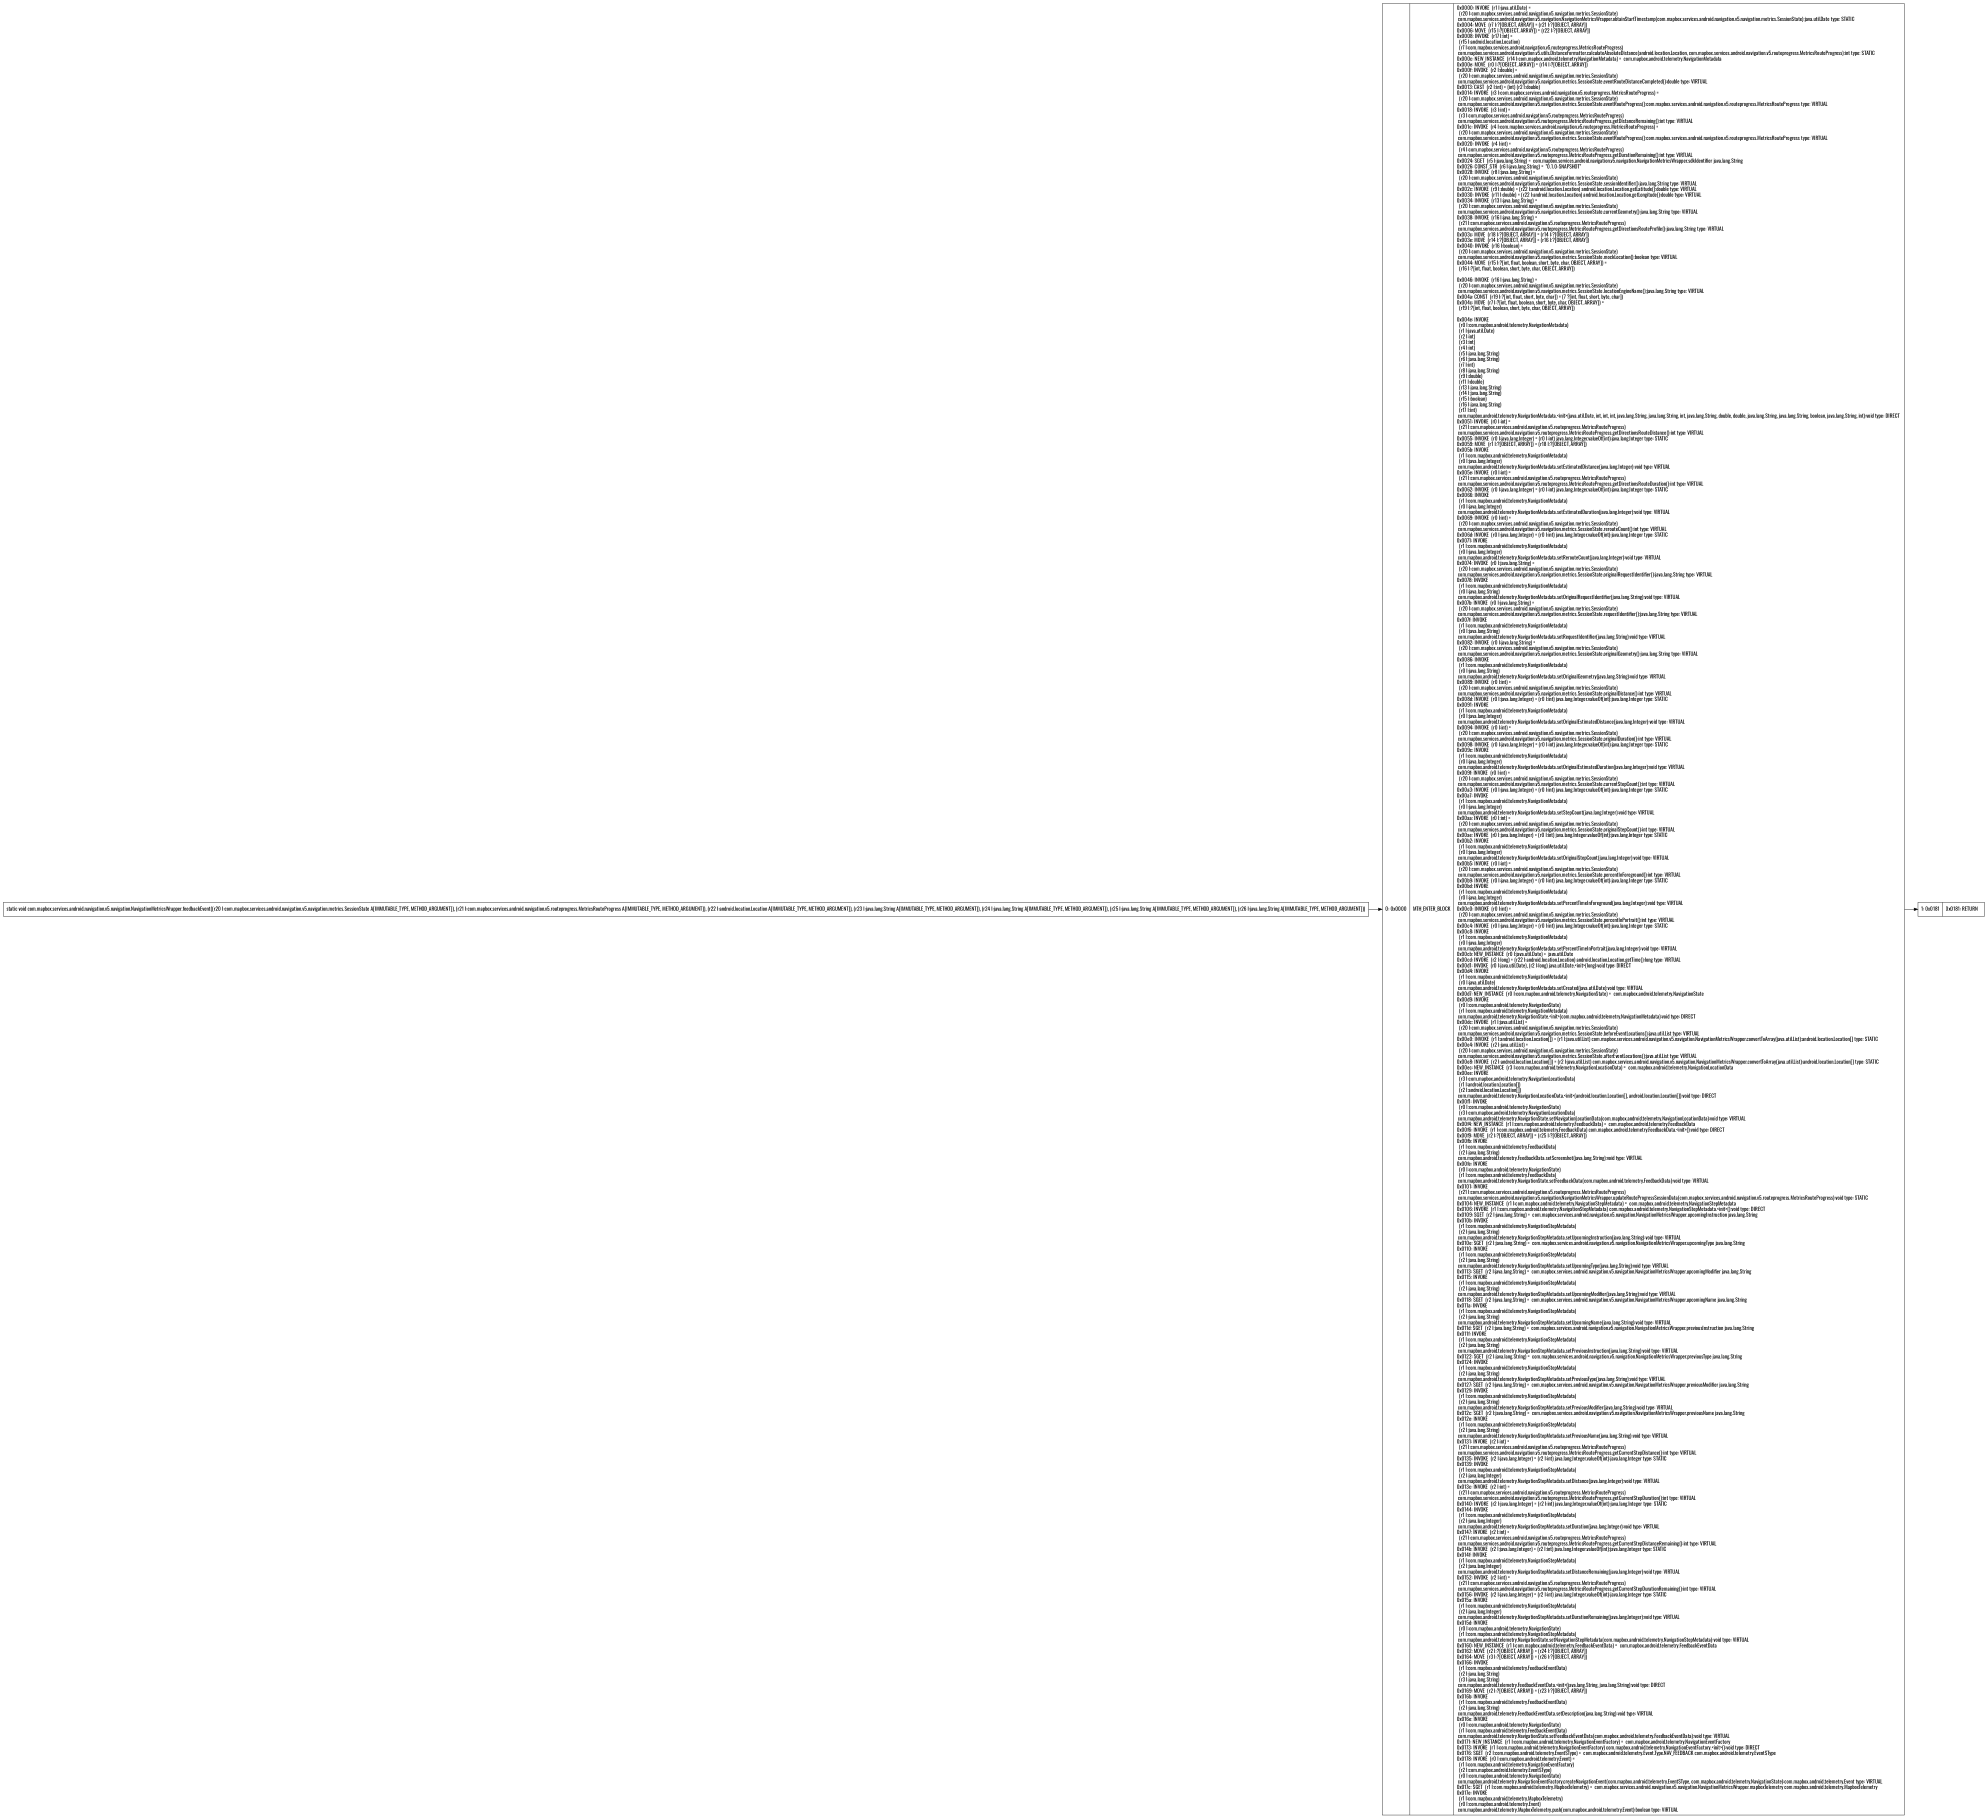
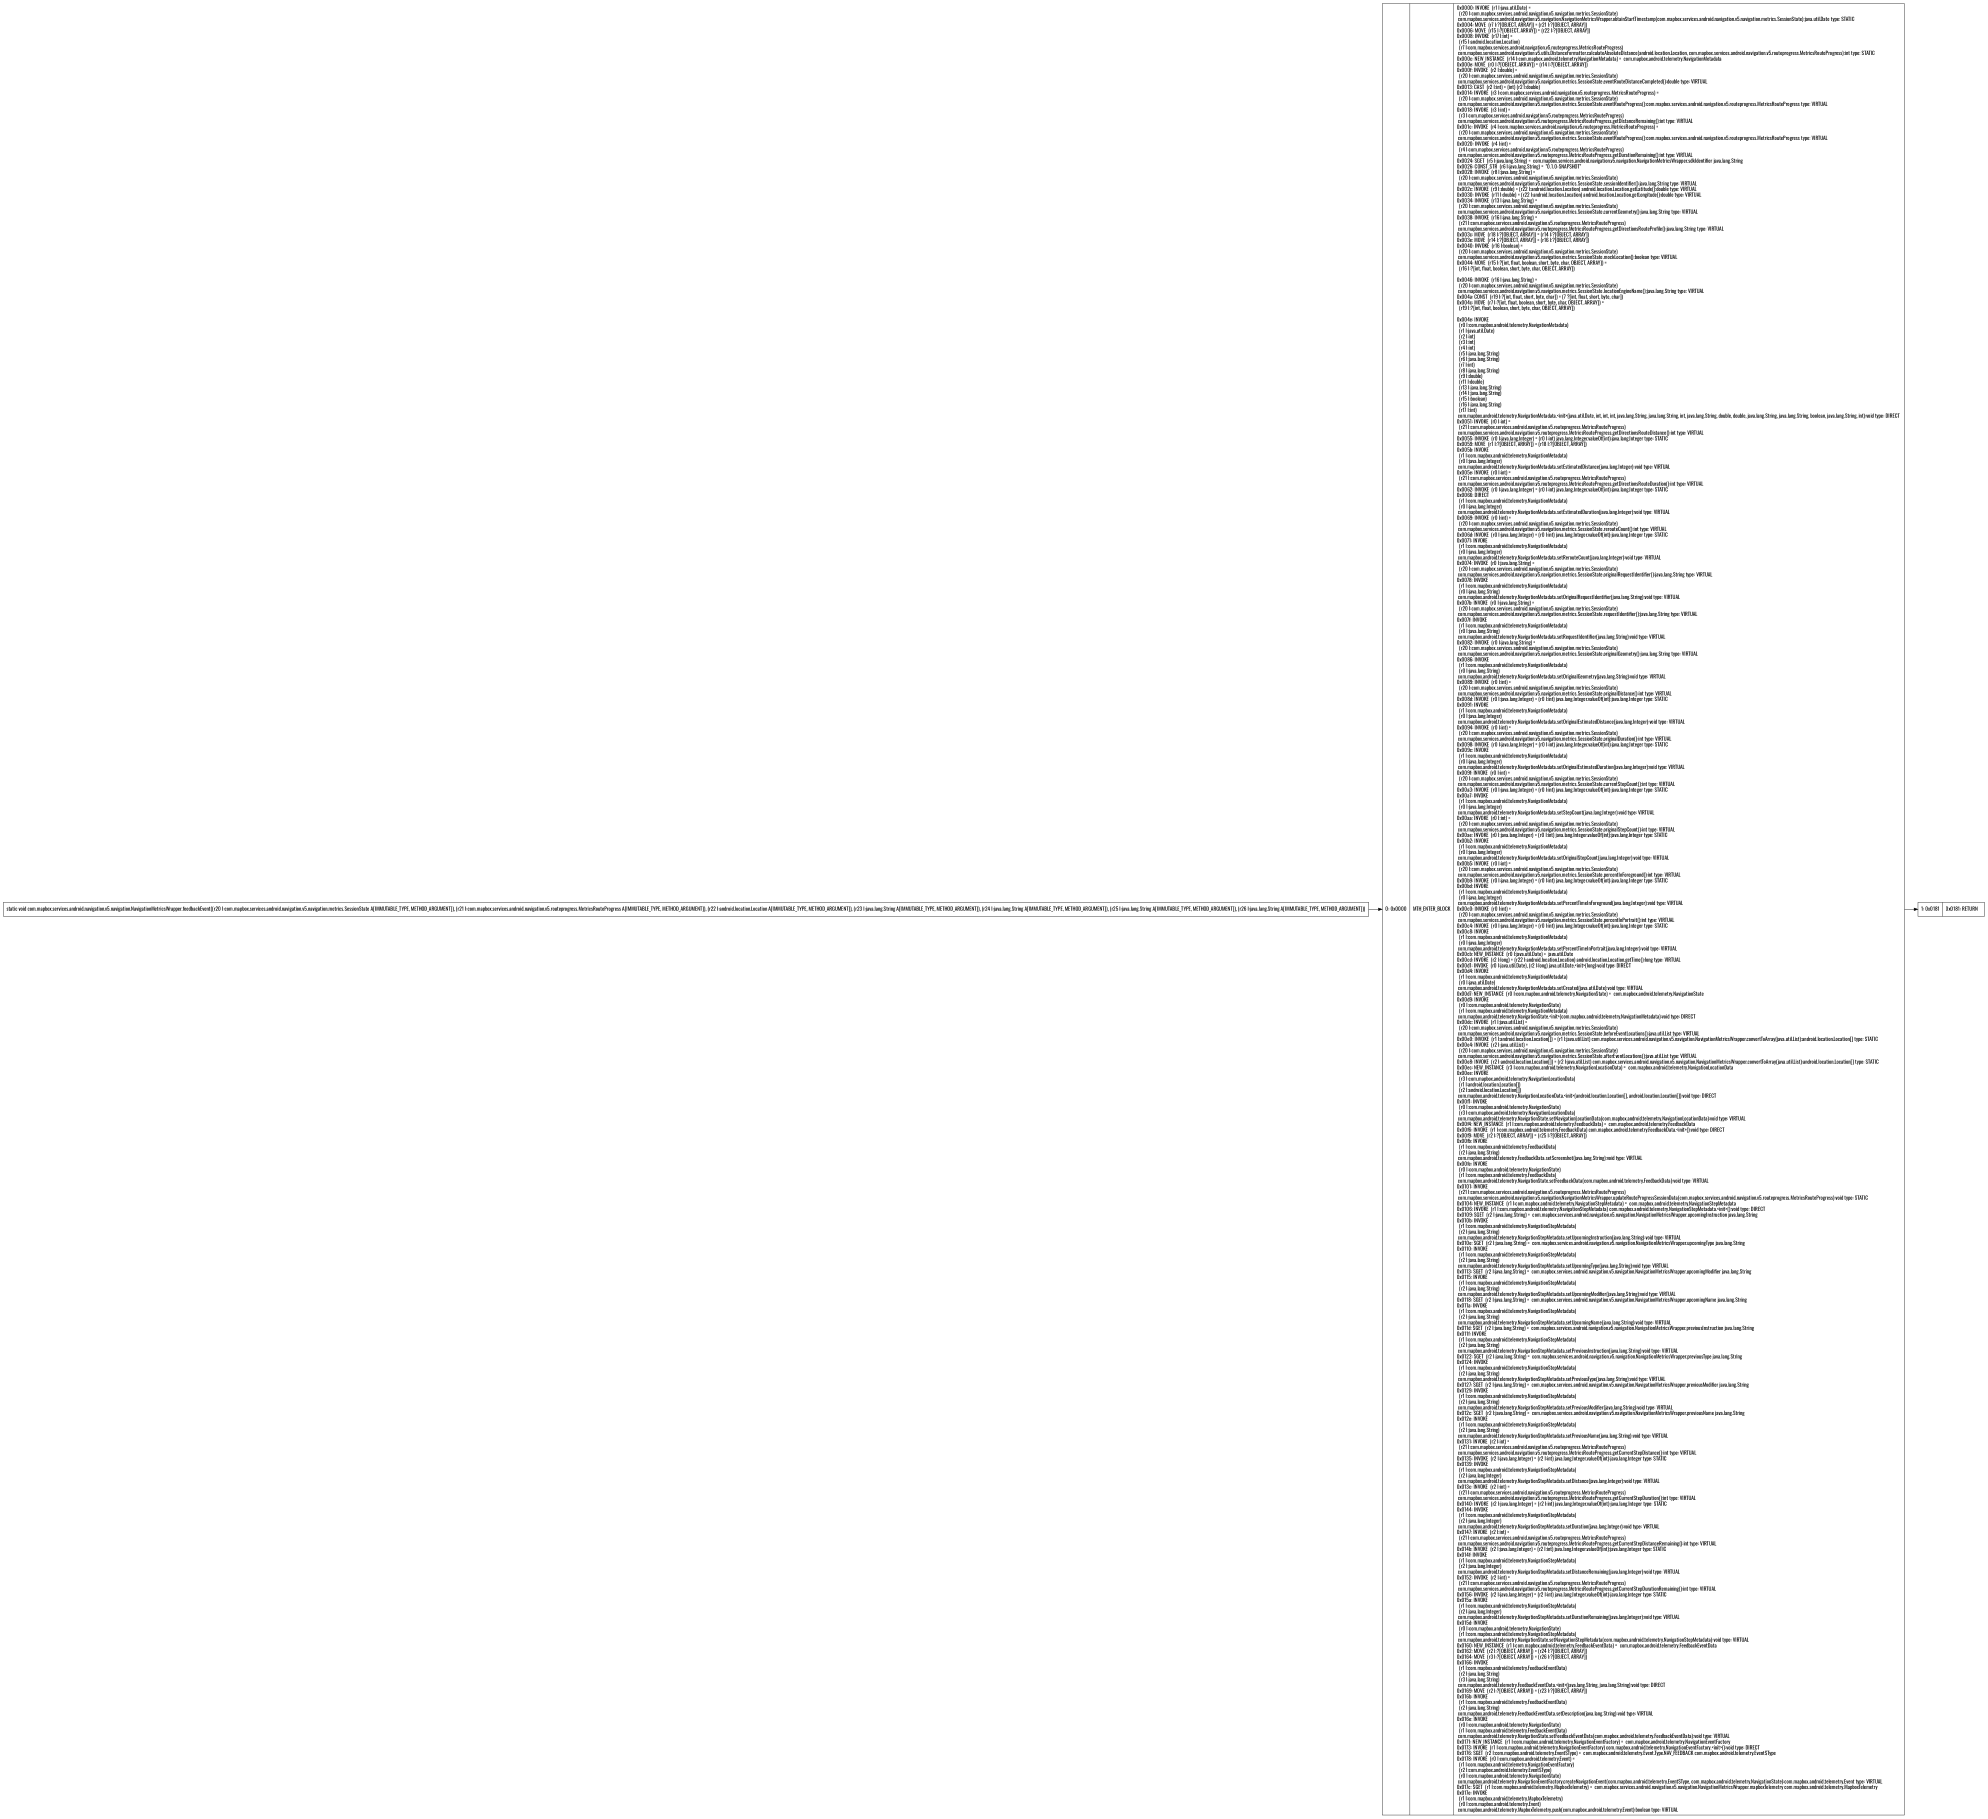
node "0: 0x0000": text "0x0066: INVOKE" -> "0x0066: DIRECT"
